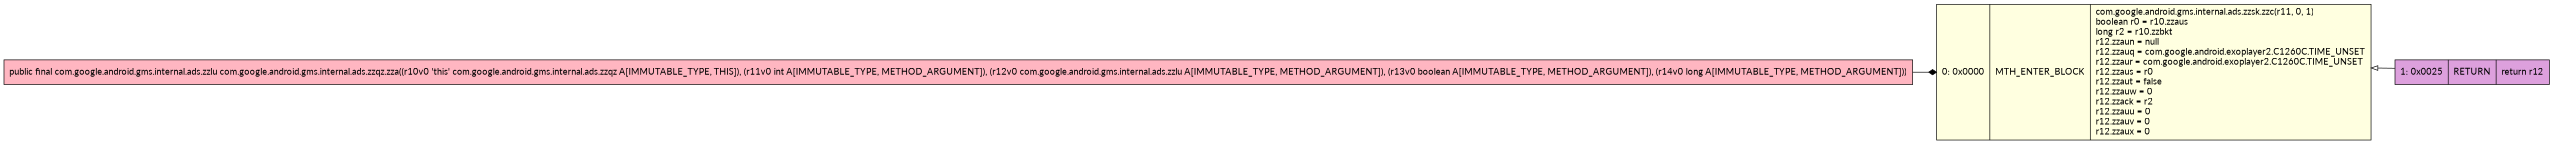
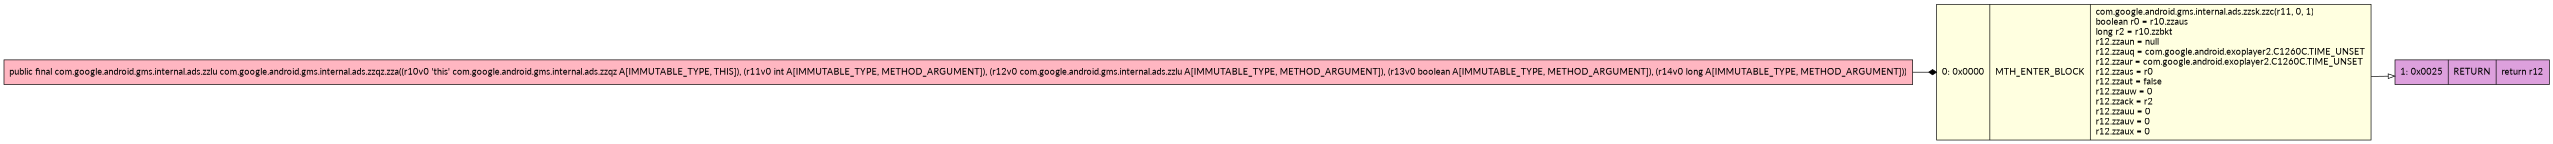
edge "1: 0x0025" -> "0: 0x0000": reversed
